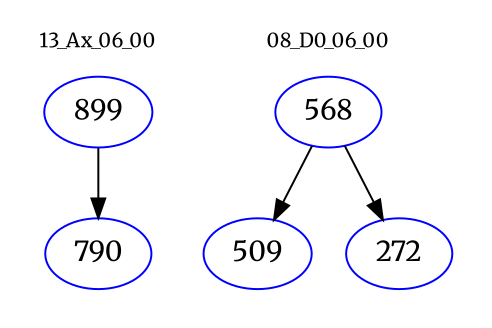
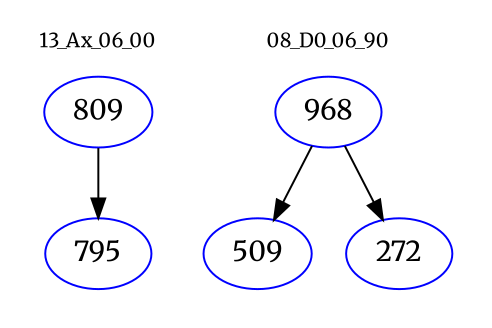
cluster "08_D0_06_00": label "08_D0_06_00" -> "08_D0_06_90"
node "899": label "899" -> "809"
node "568": label "568" -> "968"
node "790": label "790" -> "795"
